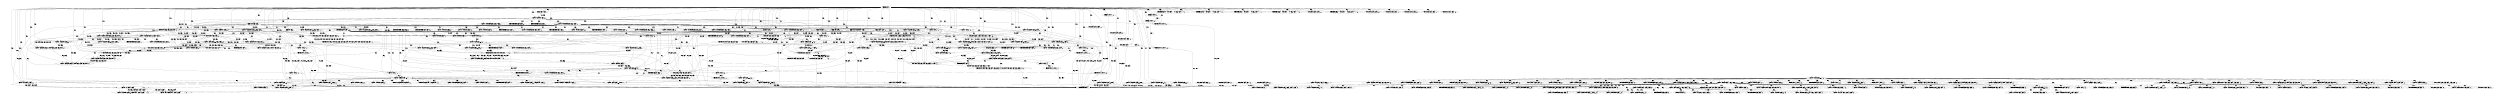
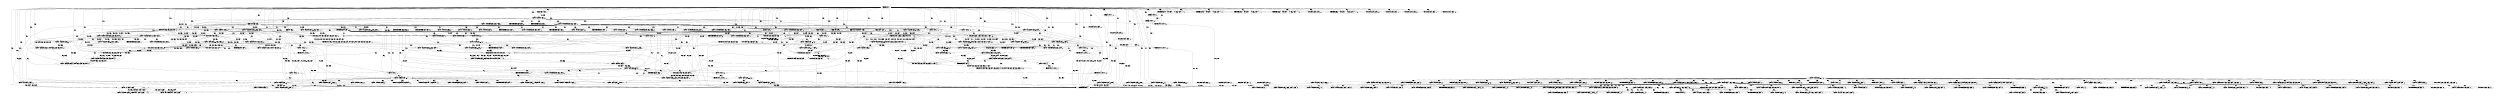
node "(<operator>.assignment,VAR30 = VAR29)": added
